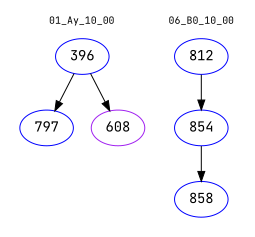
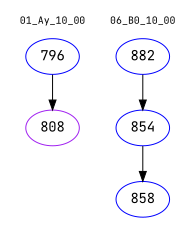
node "396": label "396" -> "796"
node "812": label "812" -> "882"
node "797": removed
node "608": label "608" -> "808"
